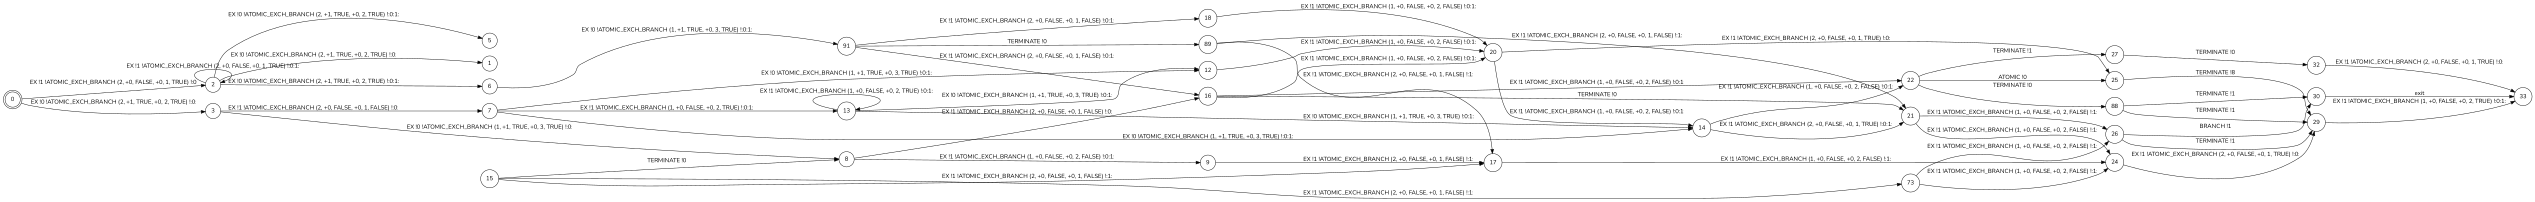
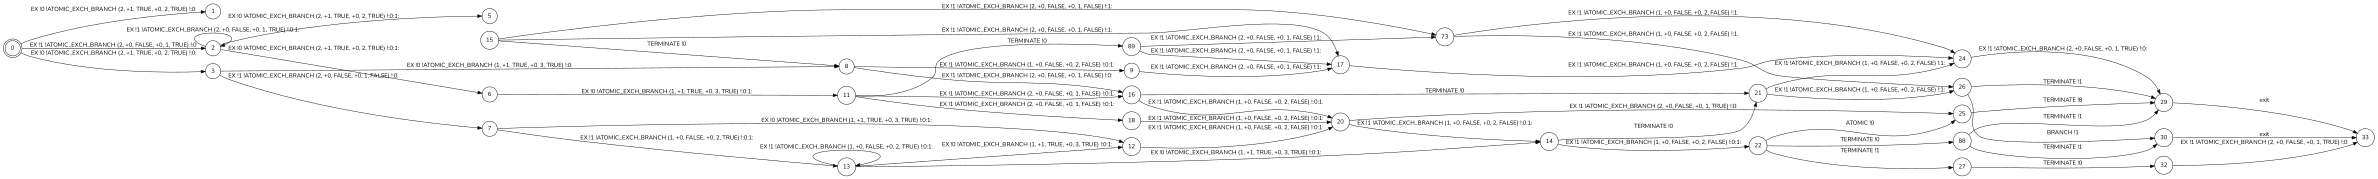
edge "89" -> "21": now "89" -> "73"
node "91": label "91" -> "11"
edge "2" -> "1": now "0" -> "1"
edge "16" -> "22": removed, label "EX !1 !ATOMIC_EXCH_BRANCH (1, +0, FALSE, +0, 2, FALSE) !:0:1:"
edge "29" -> "33": label "EX !1 !ATOMIC_EXCH_BRANCH (1, +0, FALSE, +0, 2, TRUE) !:0:1:" -> "exit"
edge "14" -> "21": label "EX !1 !ATOMIC_EXCH_BRANCH (2, +0, FALSE, +0, 1, TRUE) !:0:1:" -> "TERMINATE !0"
edge "7" -> "14": removed, label "EX !0 !ATOMIC_EXCH_BRANCH (1, +1, TRUE, +0, 3, TRUE) !:0:1:"
